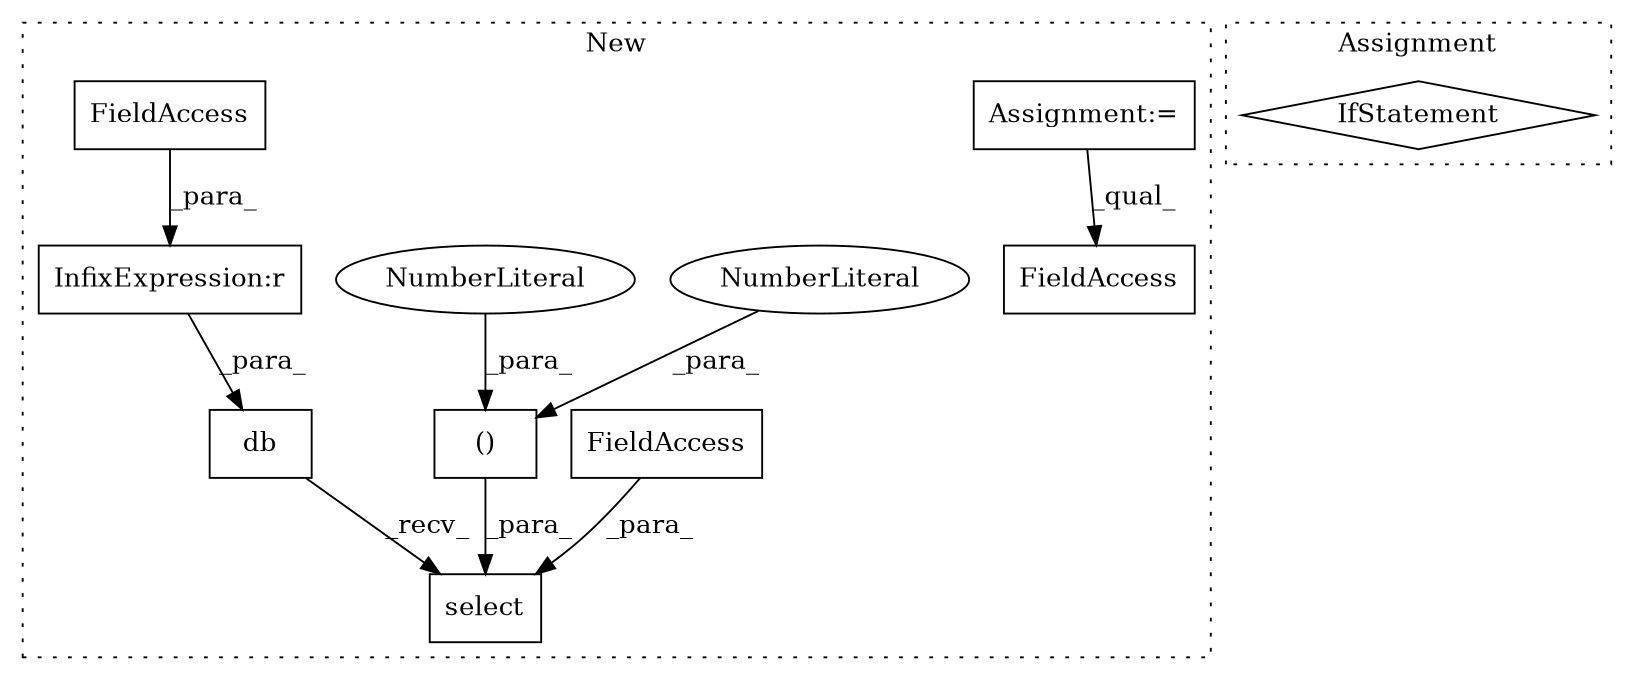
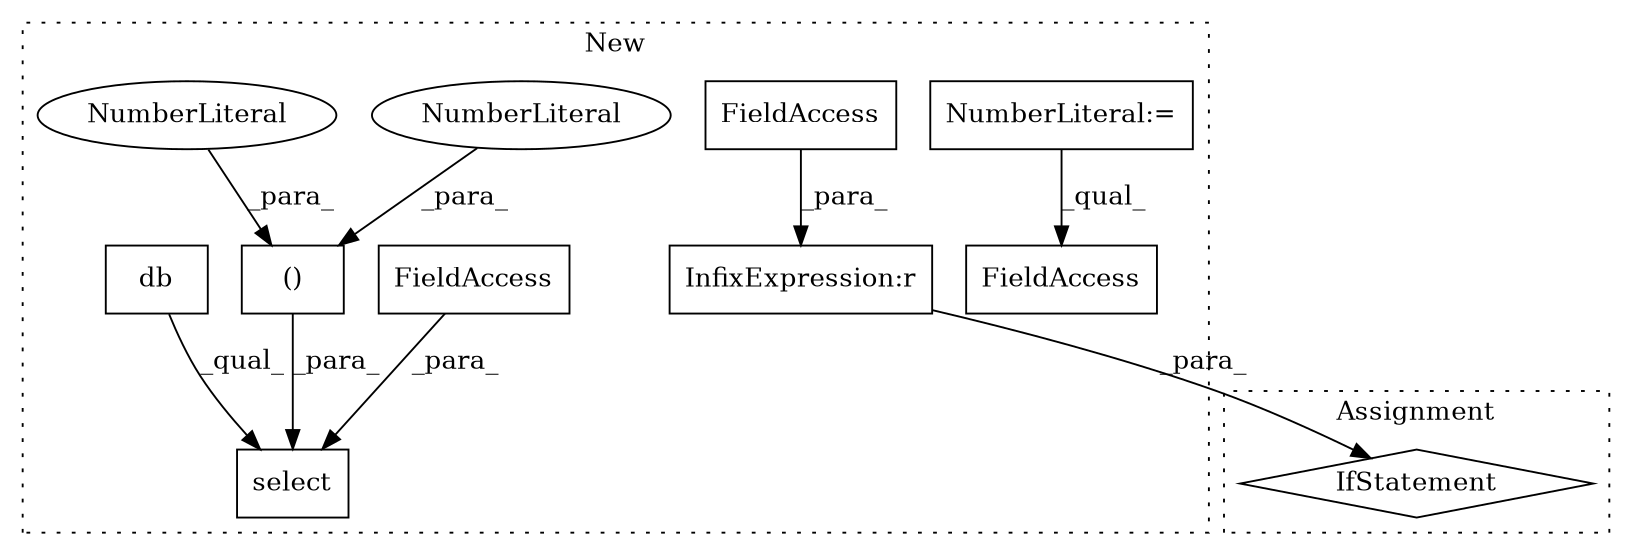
node "Assignment:=": label "Assignment:=" -> "NumberLiteral:="
edge "InfixExpression:r" -> "db": now "InfixExpression:r" -> "IfStatement"
edge "db" -> "select": label "_recv_" -> "_qual_"
